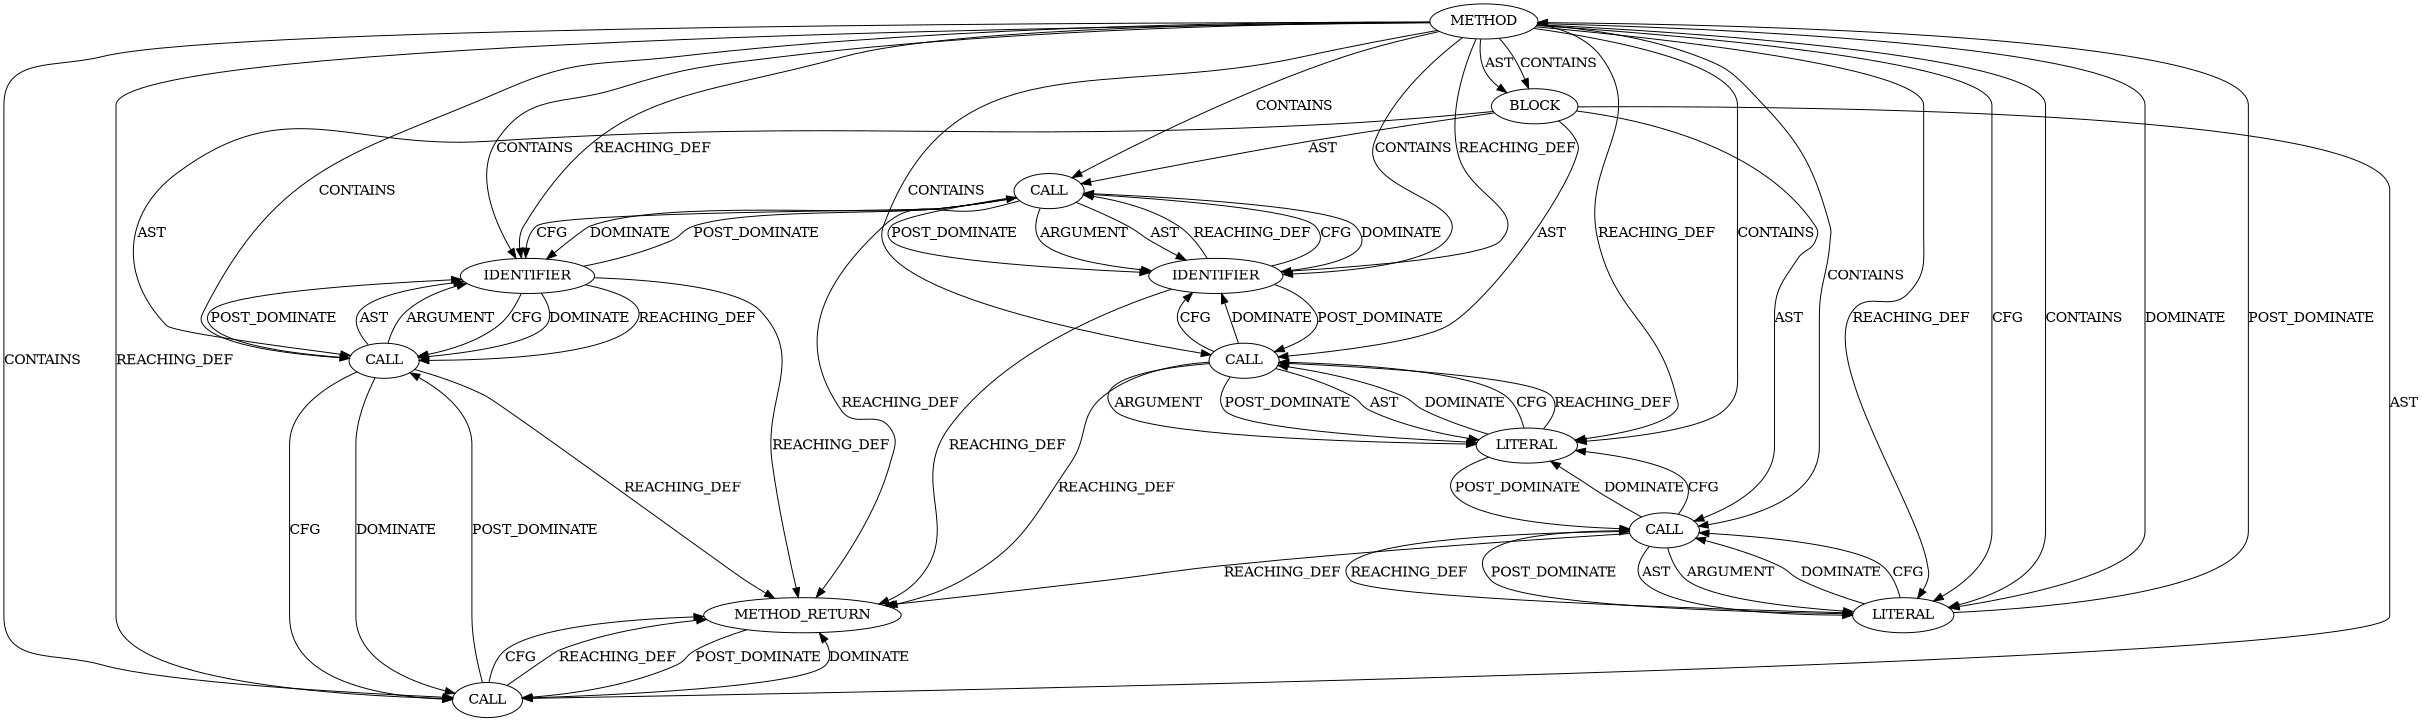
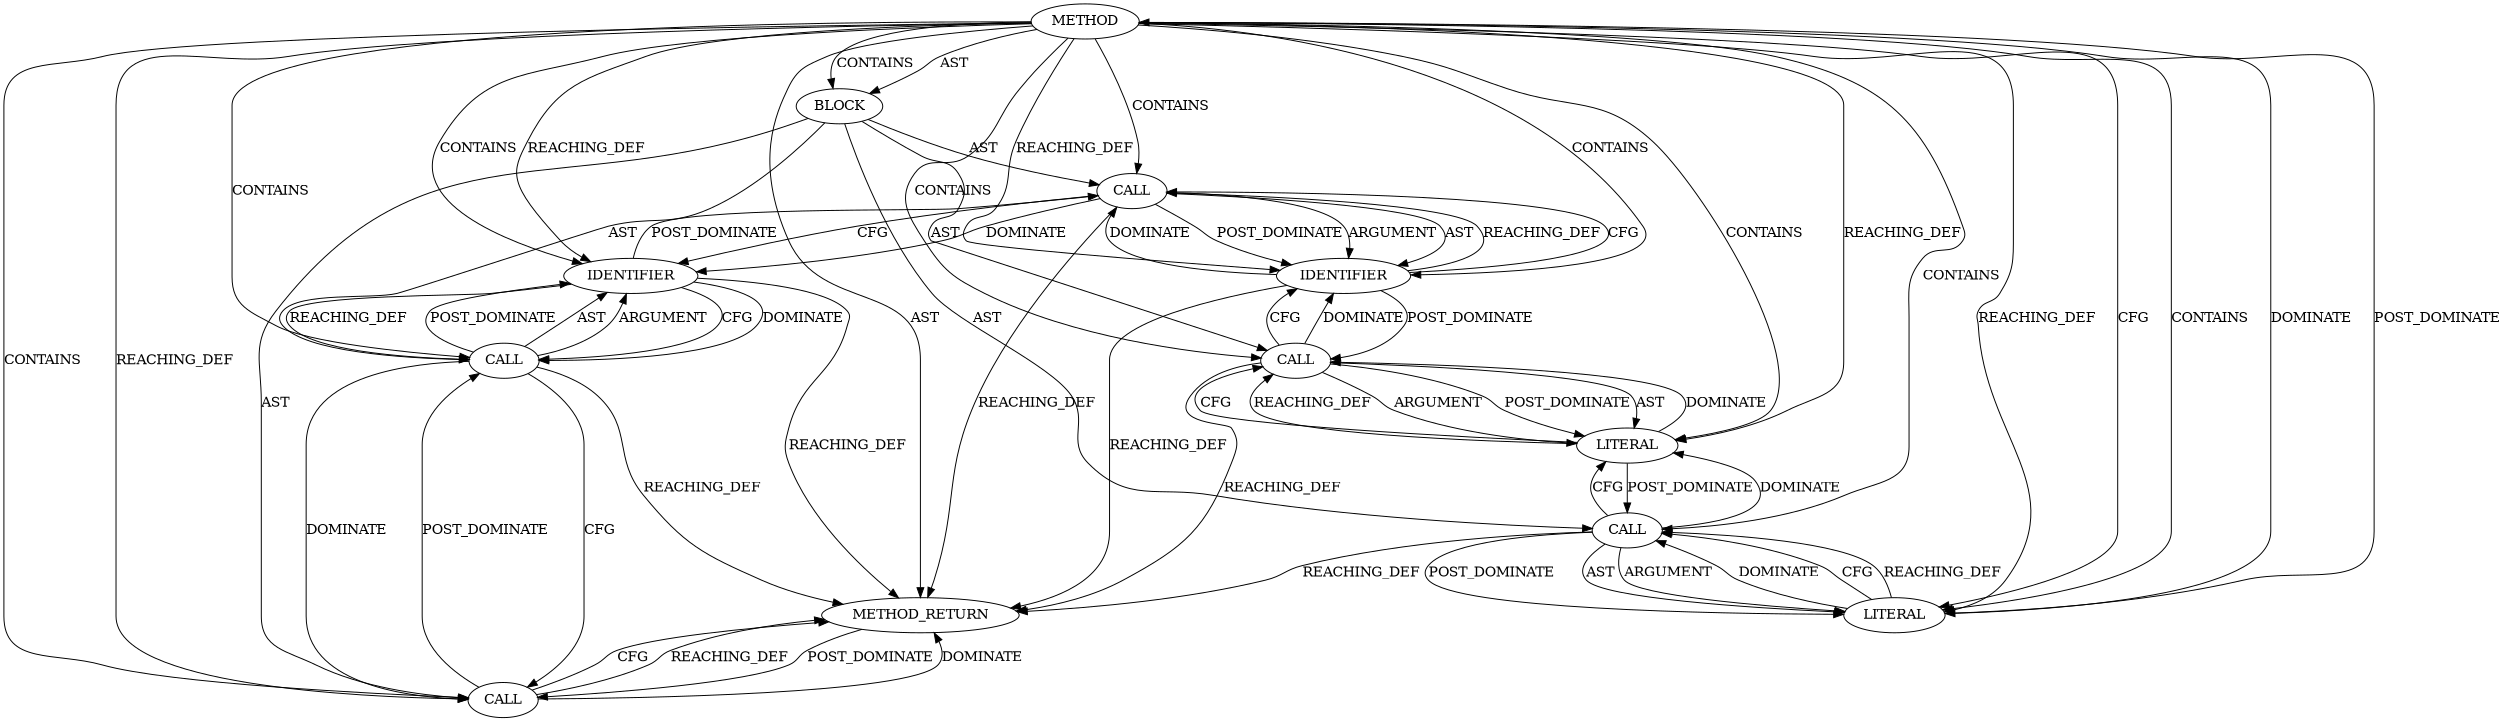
edge "METHOD" -> "METHOD_RETURN": added, label "AST"
